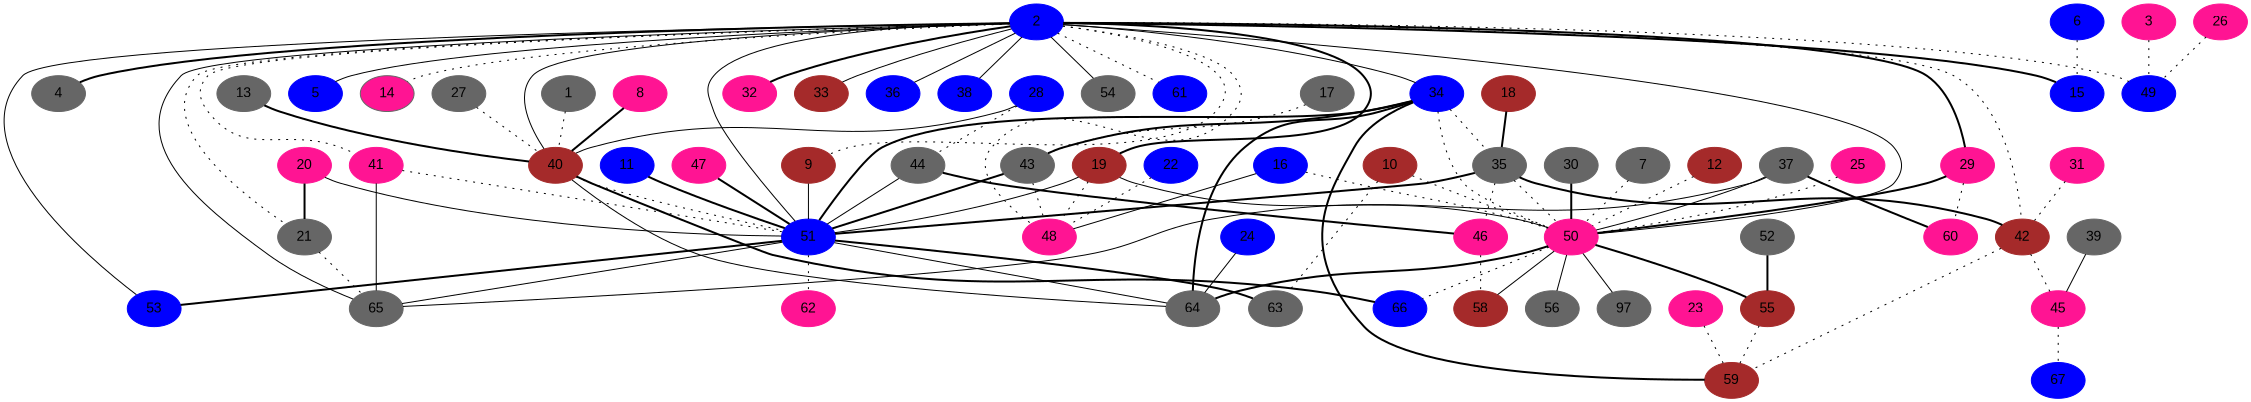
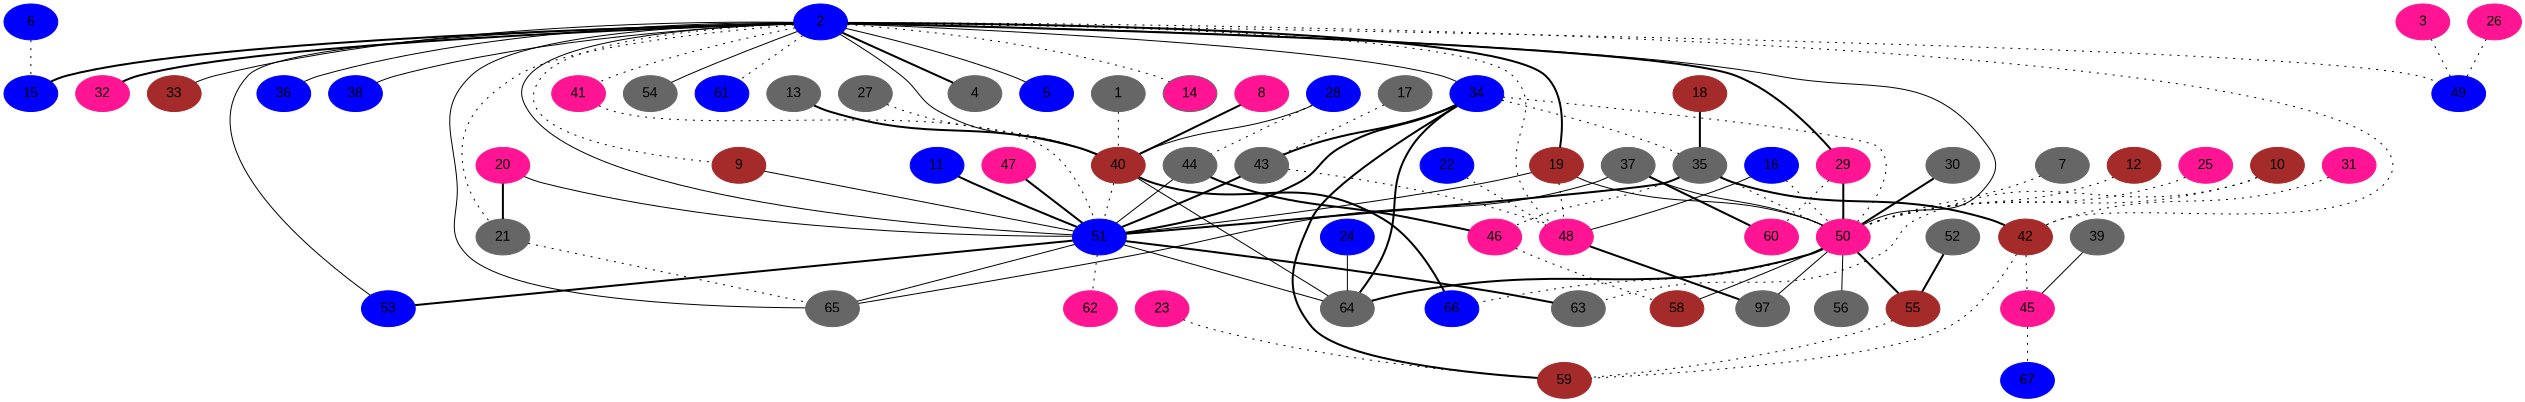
edge "41" -- "65": removed
edge "48" -- "97": added
